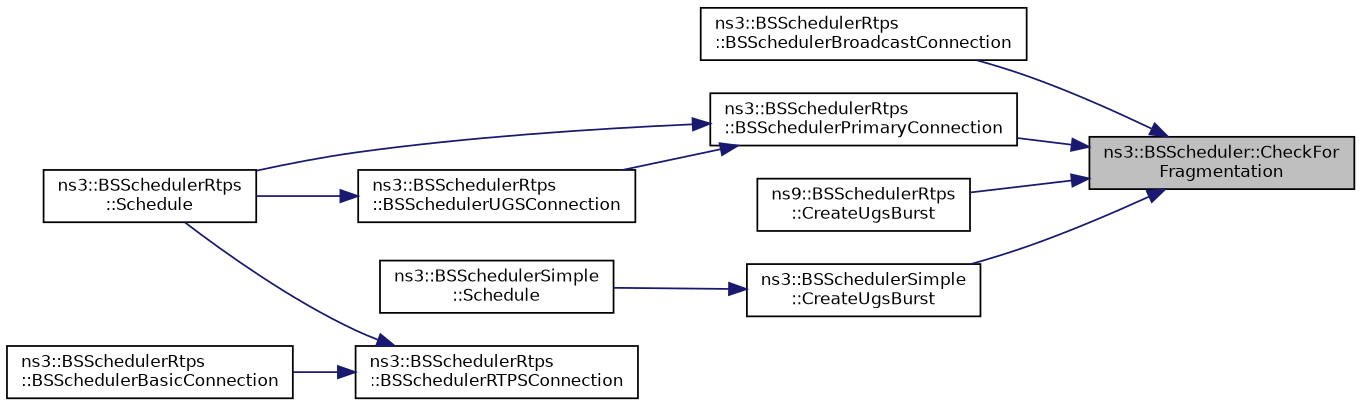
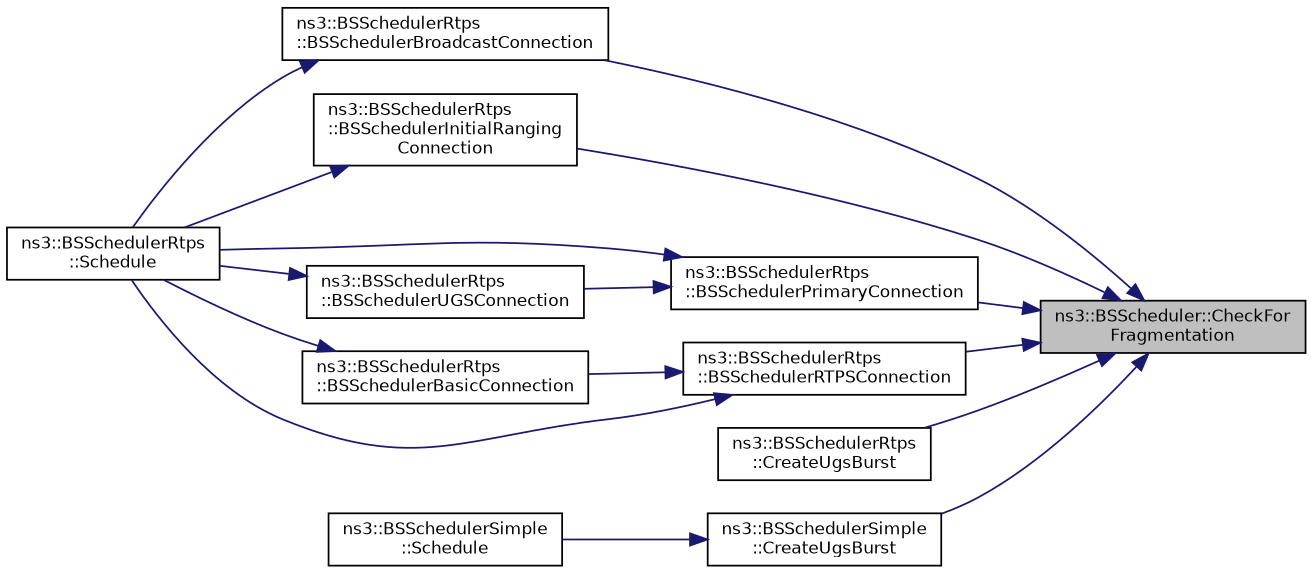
node "ns3::BSSchedulerRtps ::BSSchedulerInitialRanging Connection": added
edge "ns3::BSSchedulerRtps ::Schedule" -> "ns3::BSSchedulerRtps ::BSSchedulerBroadcastConnection": added
node "ns9::BSSchedulerRtps ::CreateUgsBurst": label "ns9::BSSchedulerRtps ::CreateUgsBurst" -> "ns3::BSSchedulerRtps ::CreateUgsBurst"
edge "ns3::BSSchedulerRtps ::Schedule" -> "ns3::BSSchedulerRtps ::BSSchedulerBasicConnection": added
edge "ns3::BSSchedulerRtps ::BSSchedulerRTPSConnection" -> "ns3::BSScheduler::CheckFor Fragmentation": added
